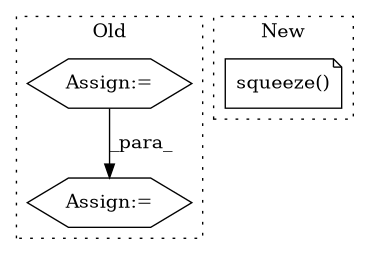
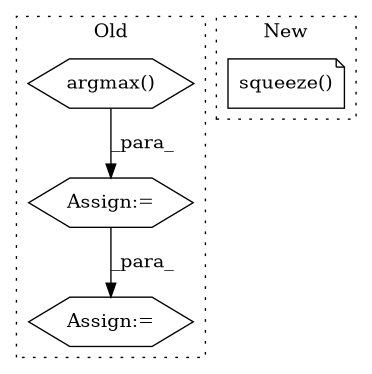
node "argmax()": added
